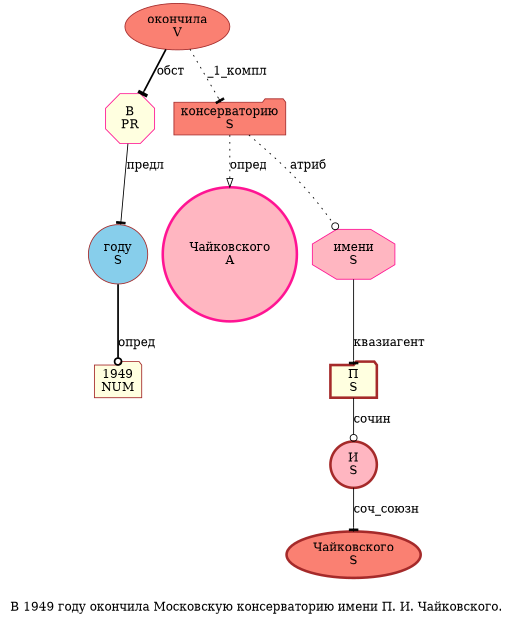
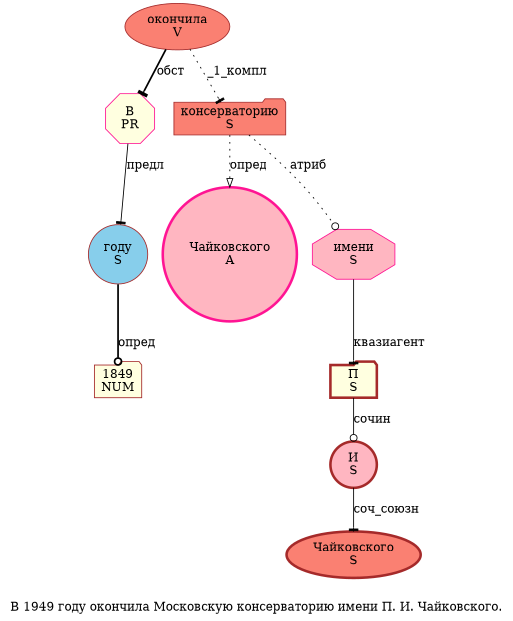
node "1949 NUM": label "1949 NUM" -> "1849 NUM"
